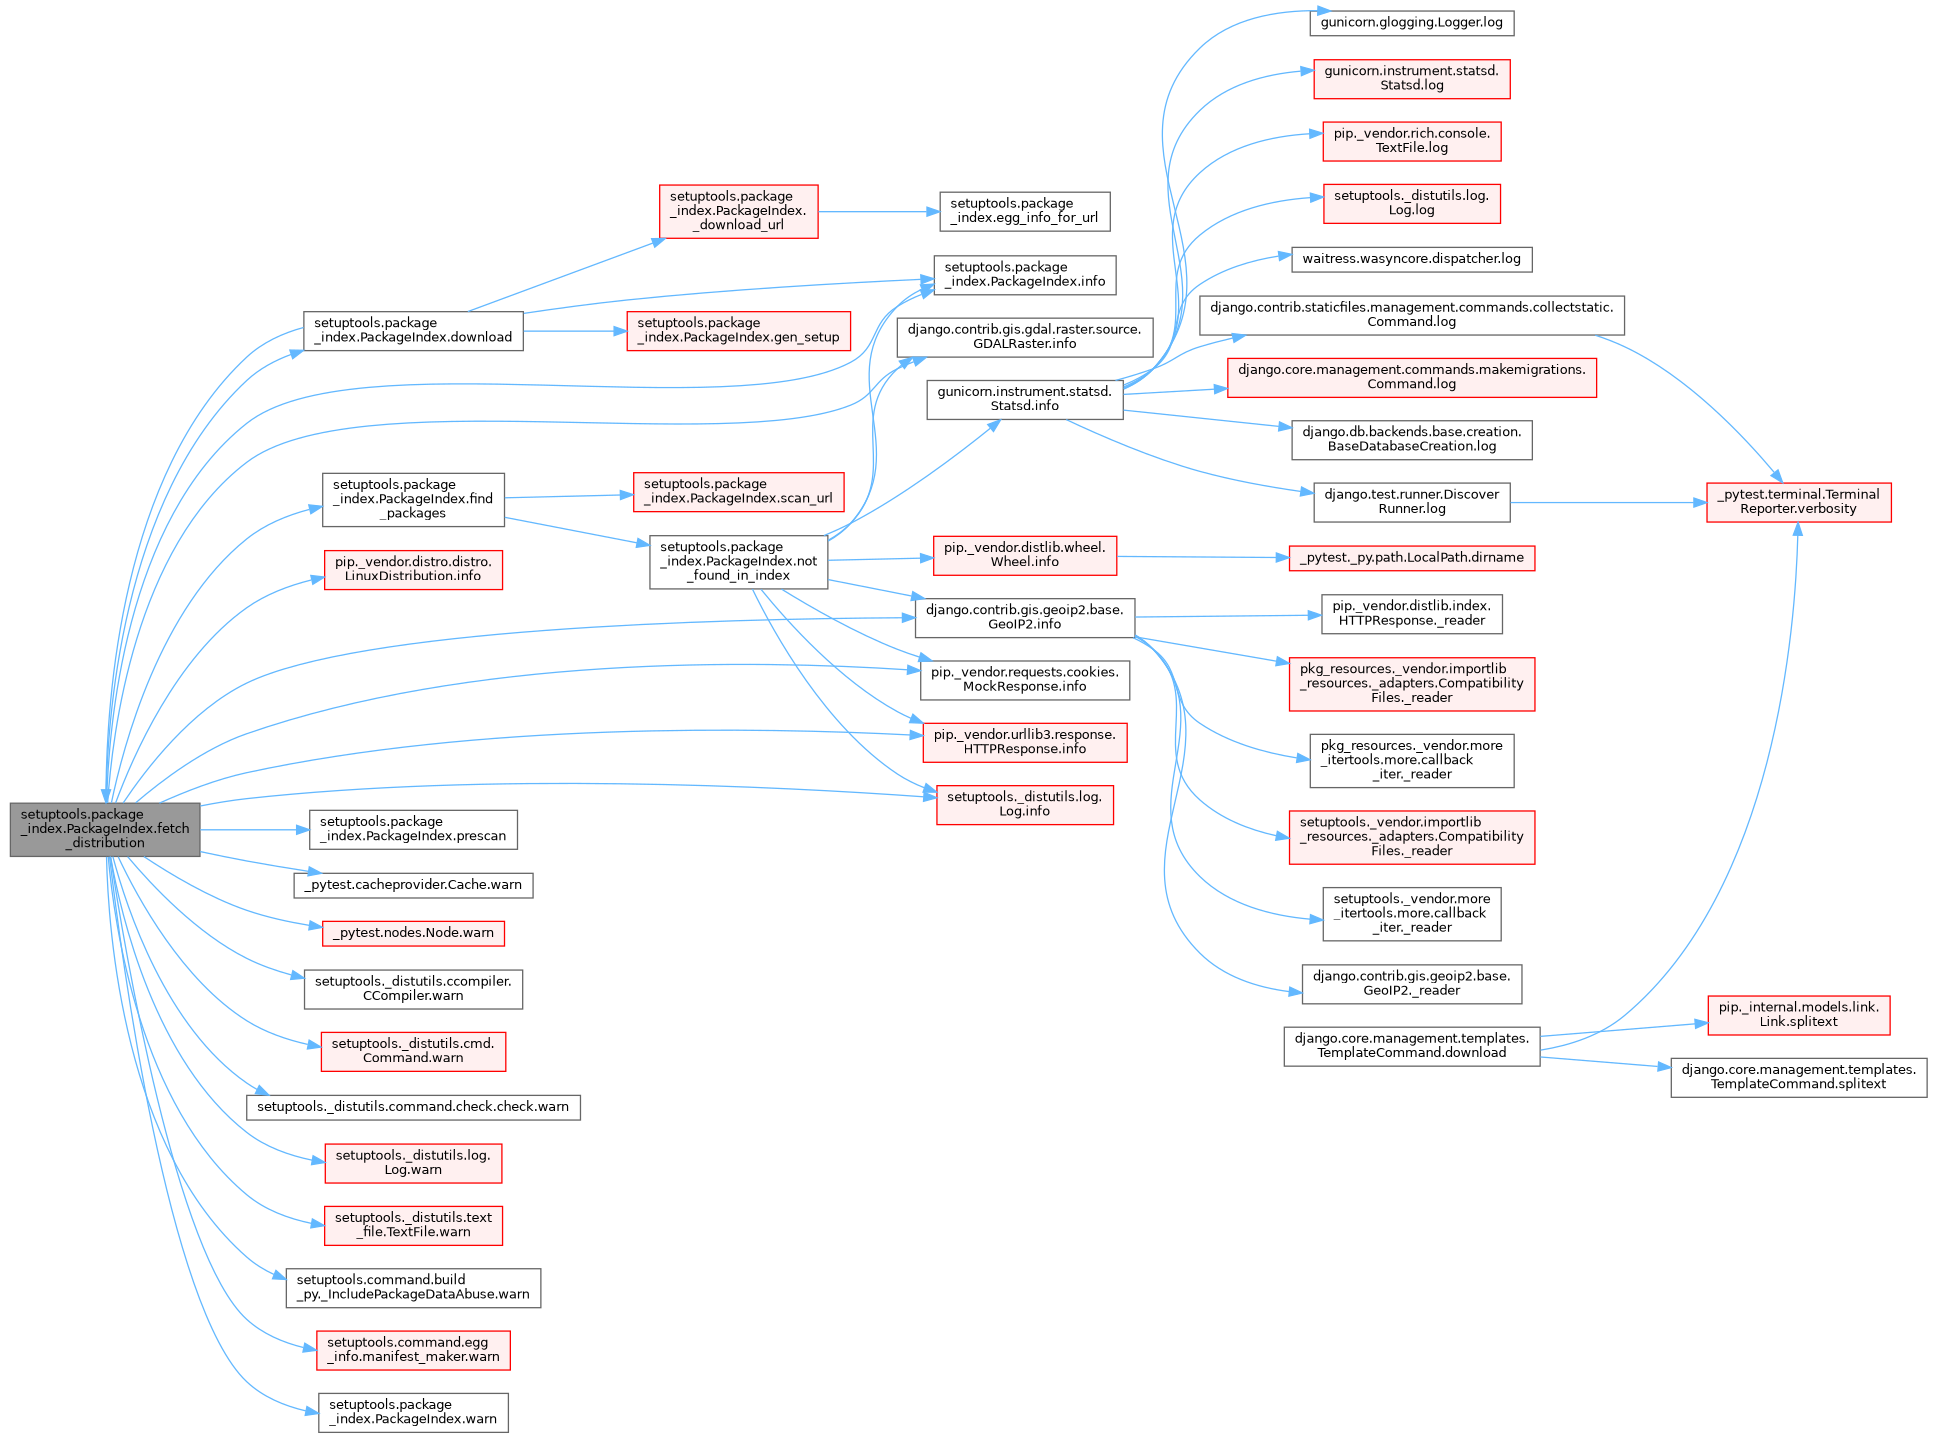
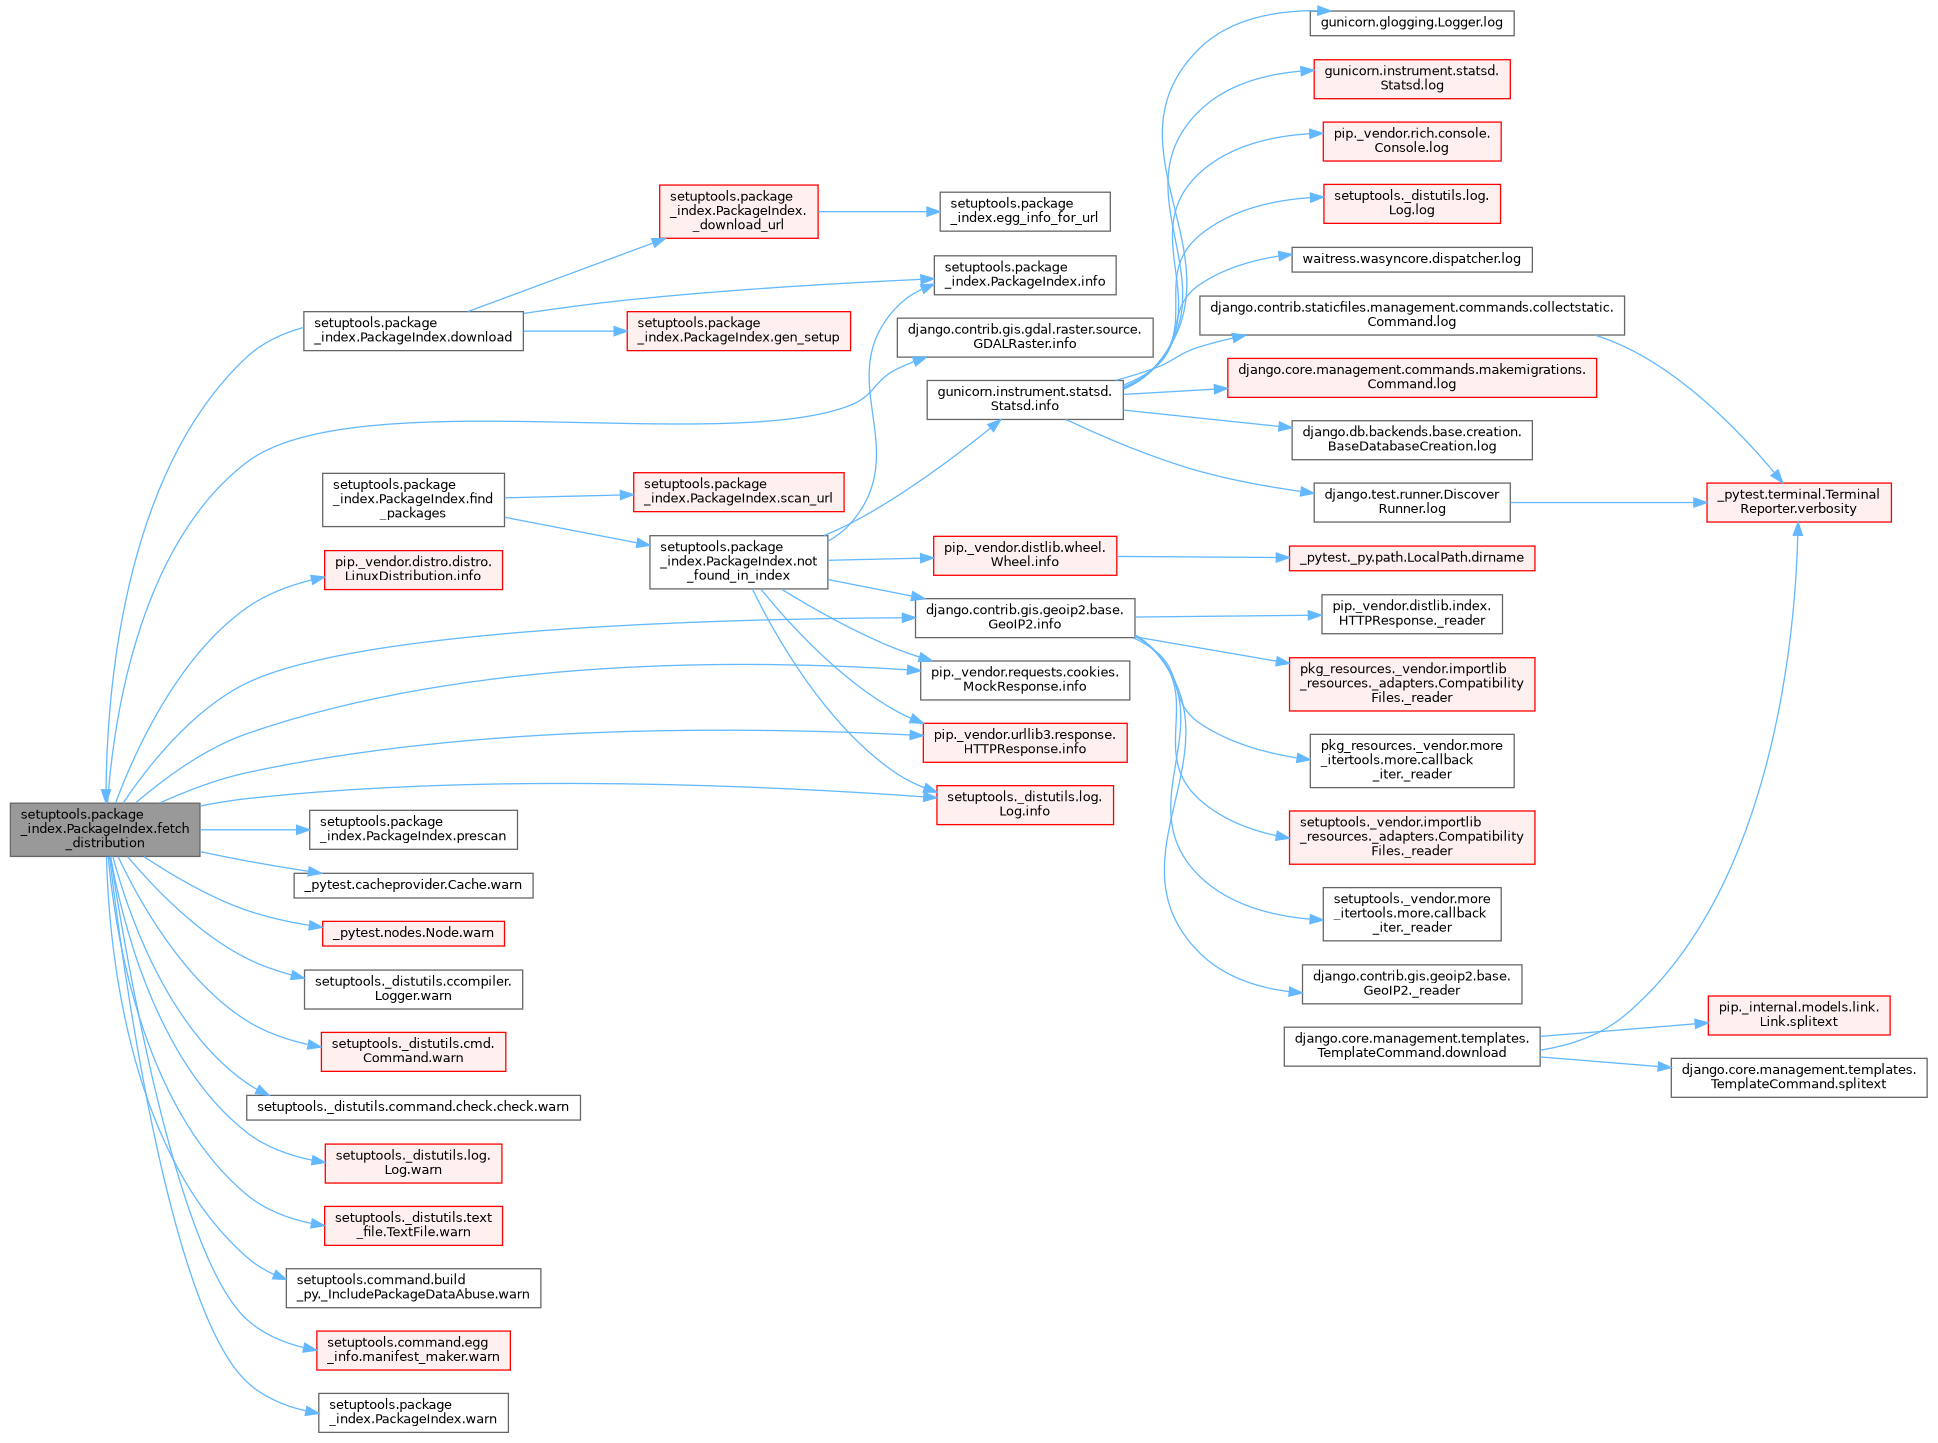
node "pip._vendor.rich.console. TextFile.log": label "pip._vendor.rich.console. TextFile.log" -> "pip._vendor.rich.console. Console.log"
edge "setuptools.package _index.PackageIndex.fetch _distribution" -> "setuptools.package _index.PackageIndex.info": removed
edge "setuptools.package _index.PackageIndex.not _found_in_index" -> "django.contrib.gis.gdal.raster.source. GDALRaster.info": removed
edge "setuptools.package _index.PackageIndex.fetch _distribution" -> "setuptools.package _index.PackageIndex.download": removed
edge "setuptools.package _index.PackageIndex.fetch _distribution" -> "setuptools.package _index.PackageIndex.find _packages": removed
node "setuptools._distutils.ccompiler. CCompiler.warn": label "setuptools._distutils.ccompiler. CCompiler.warn" -> "setuptools._distutils.ccompiler. Logger.warn"
